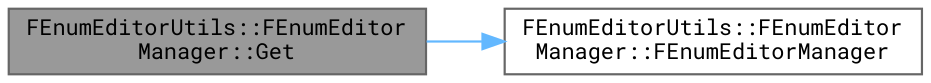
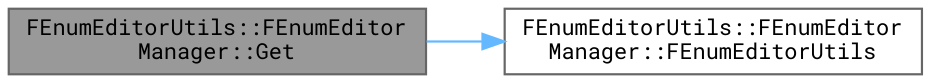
node "FEnumEditorUtils::FEnumEditor Manager::FEnumEditorManager": label "FEnumEditorUtils::FEnumEditor Manager::FEnumEditorManager" -> "FEnumEditorUtils::FEnumEditor Manager::FEnumEditorUtils"
